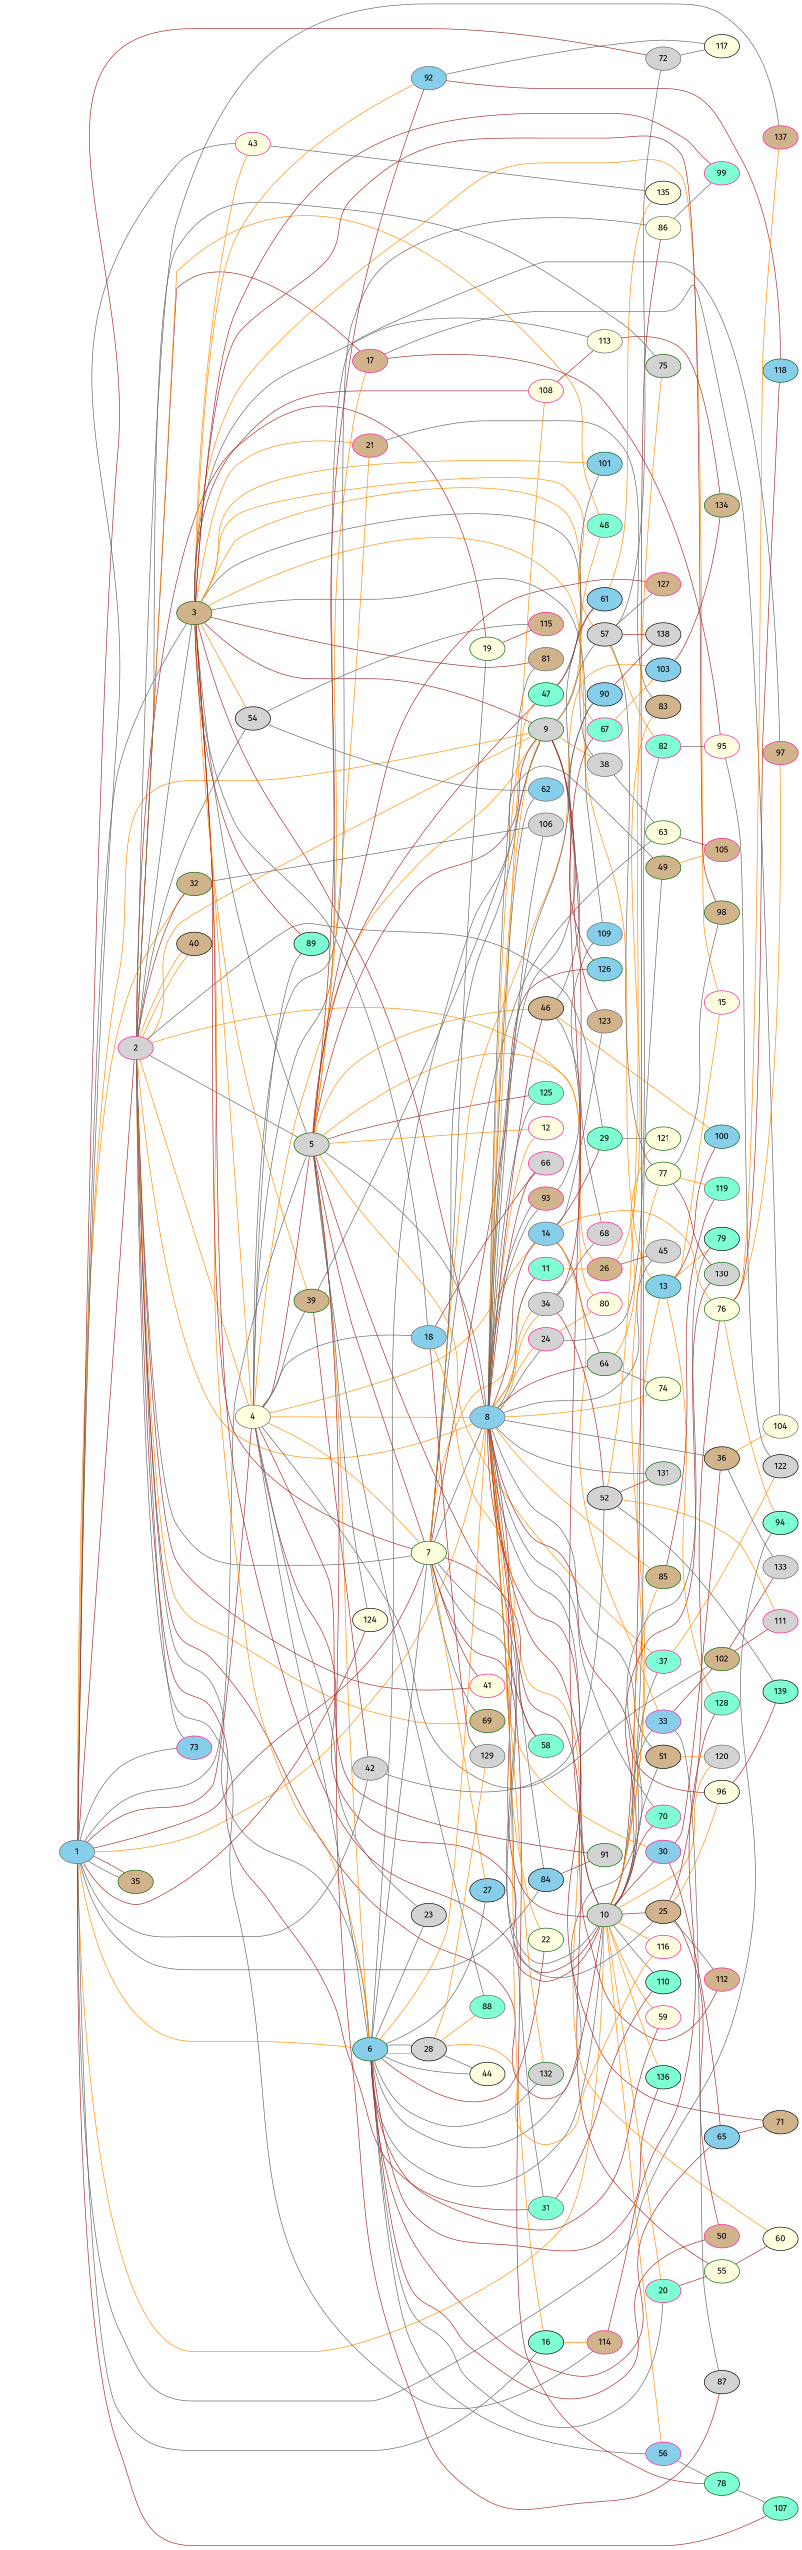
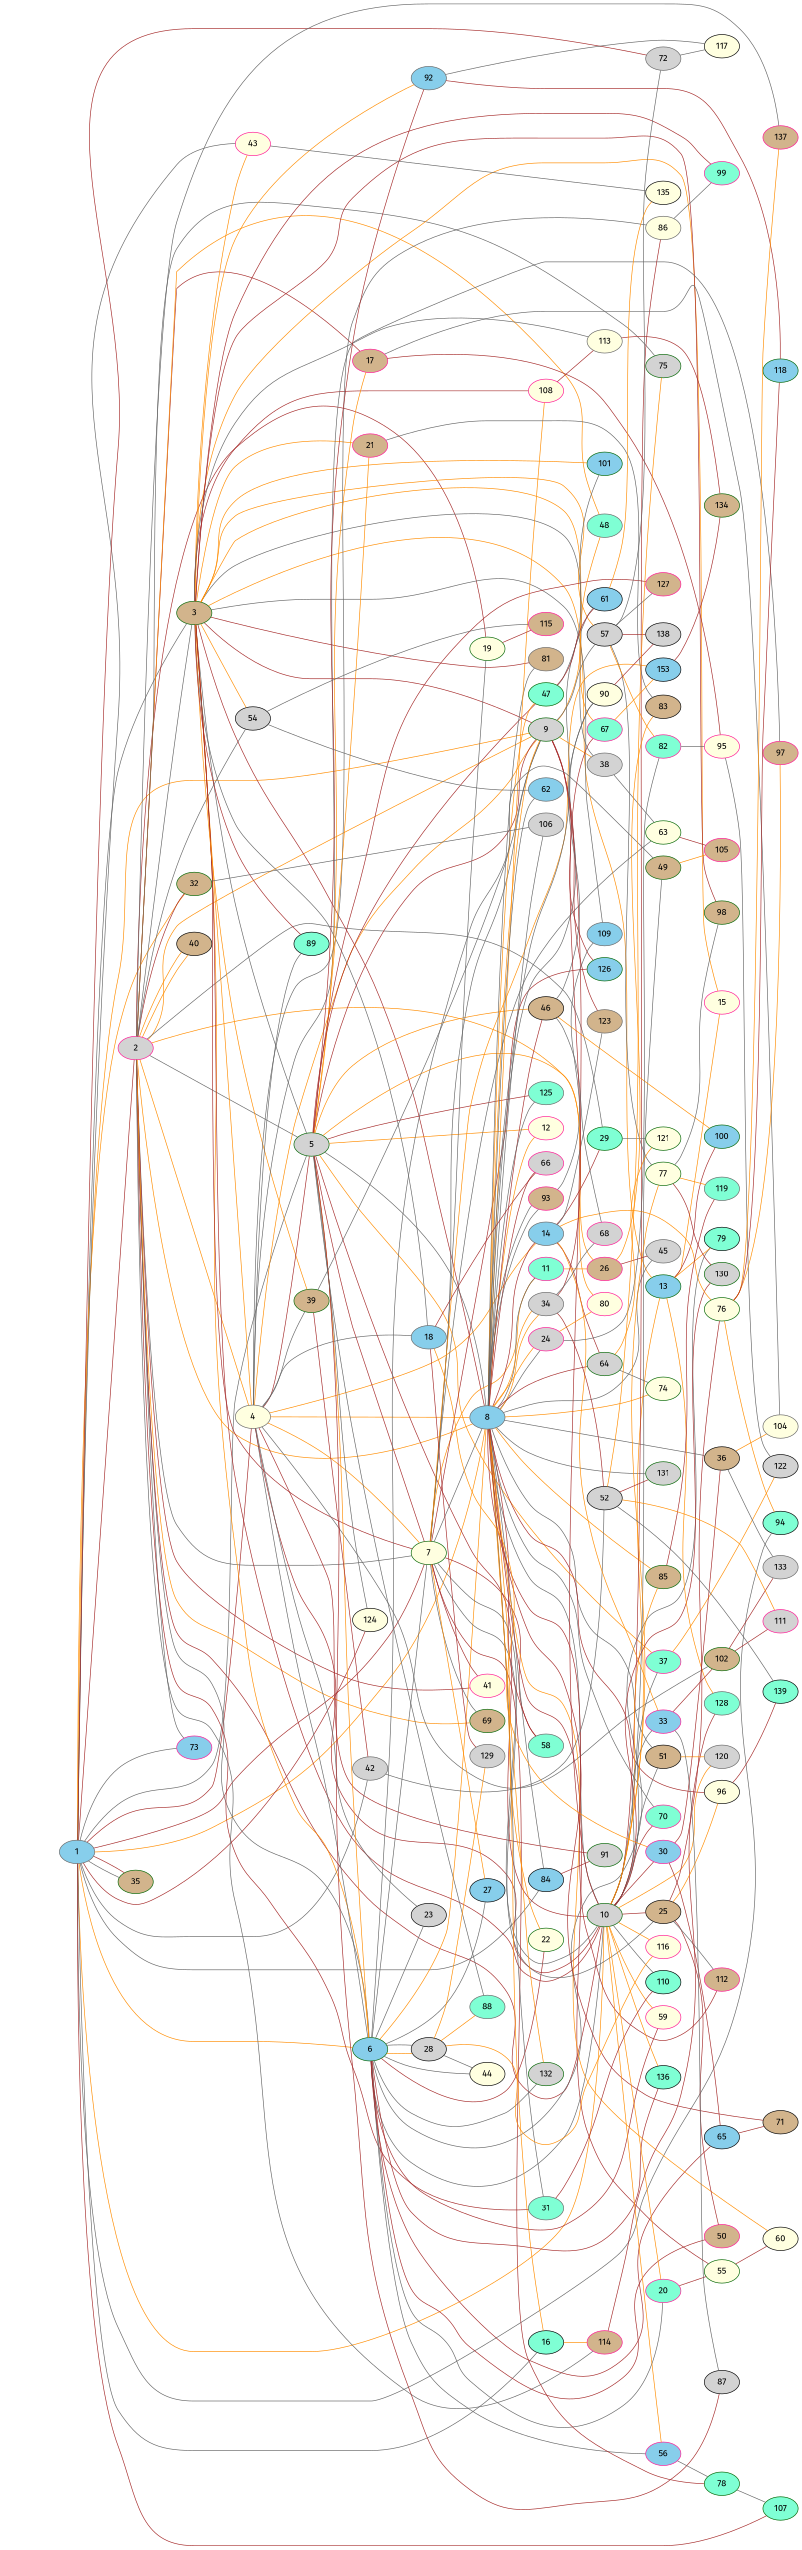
node "103": label "103" -> "153"
node "90": fillcolor skyblue -> lightyellow
